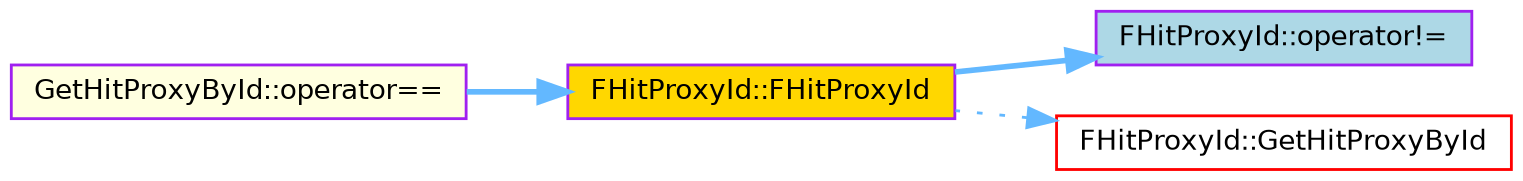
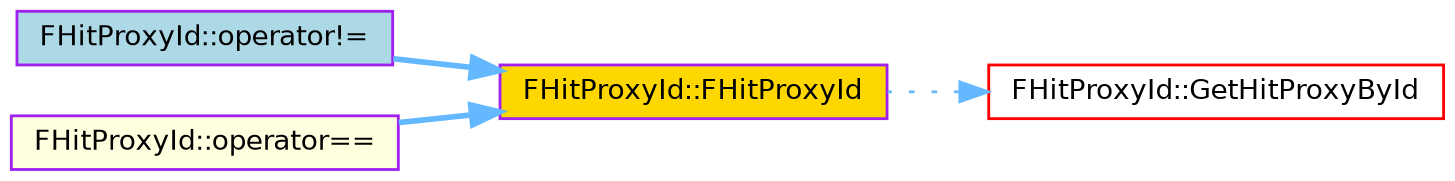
edge "FHitProxyId::FHitProxyId" -> "FHitProxyId::operator!=": reversed
node "GetHitProxyById::operator==": label "GetHitProxyById::operator==" -> "FHitProxyId::operator=="
